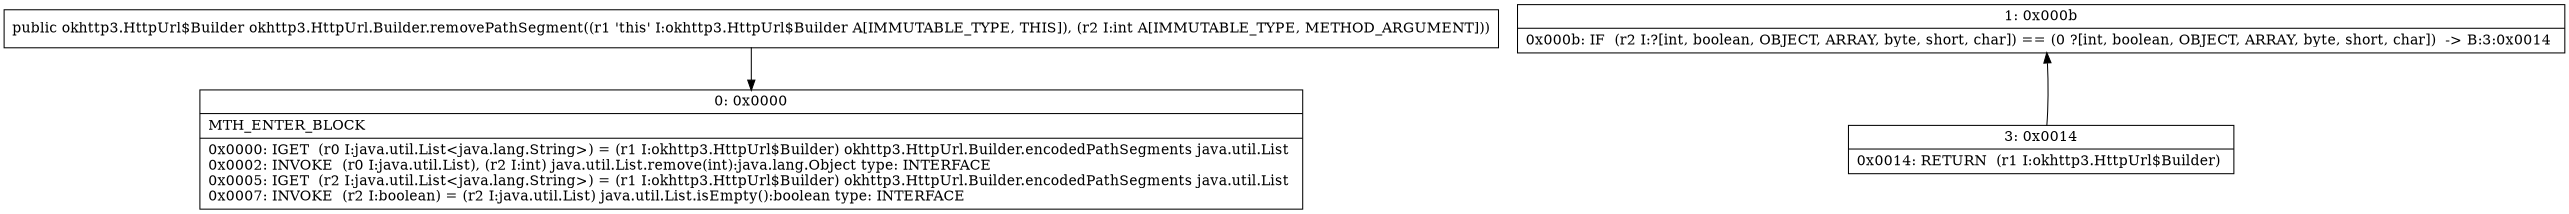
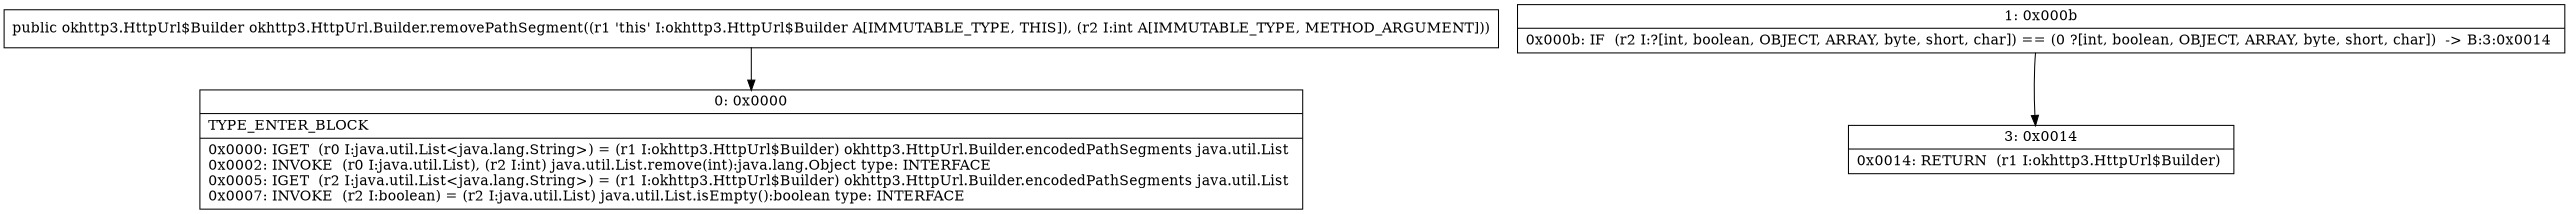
edge "3: 0x0014" -> "1: 0x000b": reversed
node "0: 0x0000": text "MTH_ENTER_BLOCK" -> "TYPE_ENTER_BLOCK"
